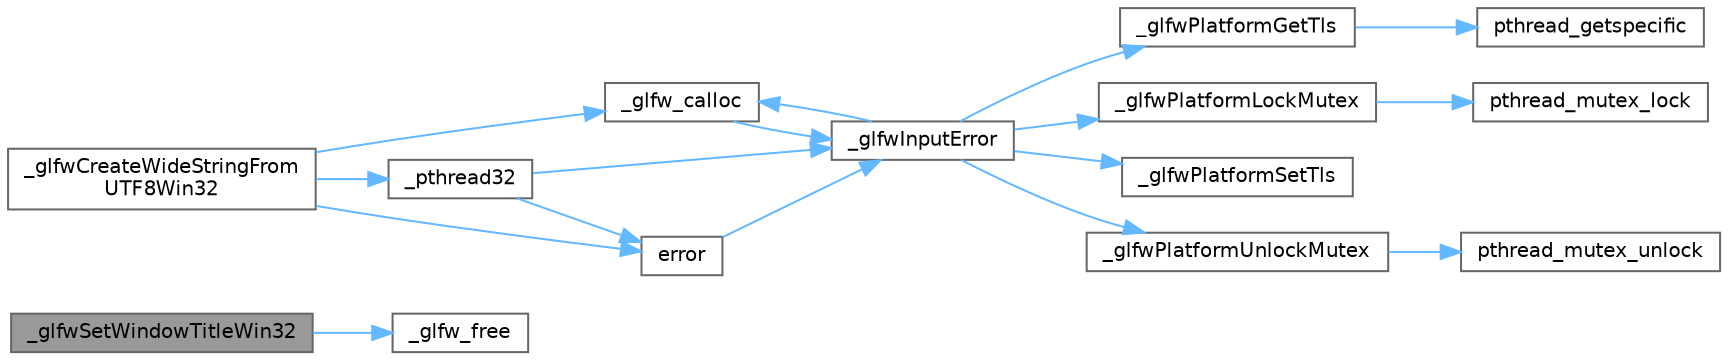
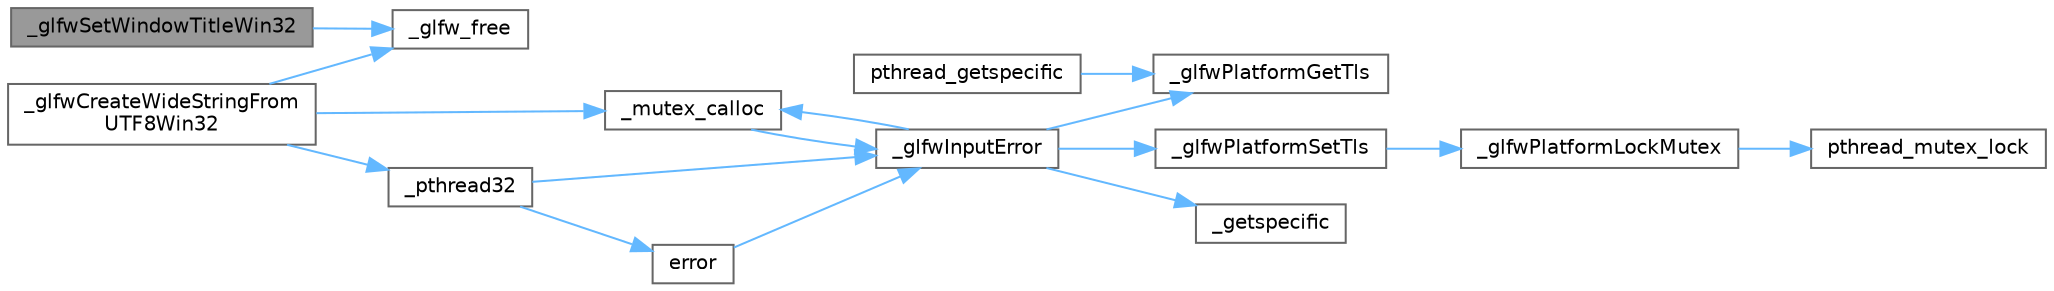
edge "_glfwPlatformGetTls" -> "pthread_getspecific": reversed
node "_glfw_calloc": label "_glfw_calloc" -> "_mutex_calloc"
edge "_glfwInputError" -> "_glfwPlatformLockMutex": now "_glfwPlatformSetTls" -> "_glfwPlatformLockMutex"
edge "_glfwCreateWideStringFrom UTF8Win32" -> "error": now "_glfwCreateWideStringFrom UTF8Win32" -> "_glfw_free"
node "_glfwPlatformUnlockMutex": label "_glfwPlatformUnlockMutex" -> "_getspecific"
node "pthread_mutex_unlock": removed
